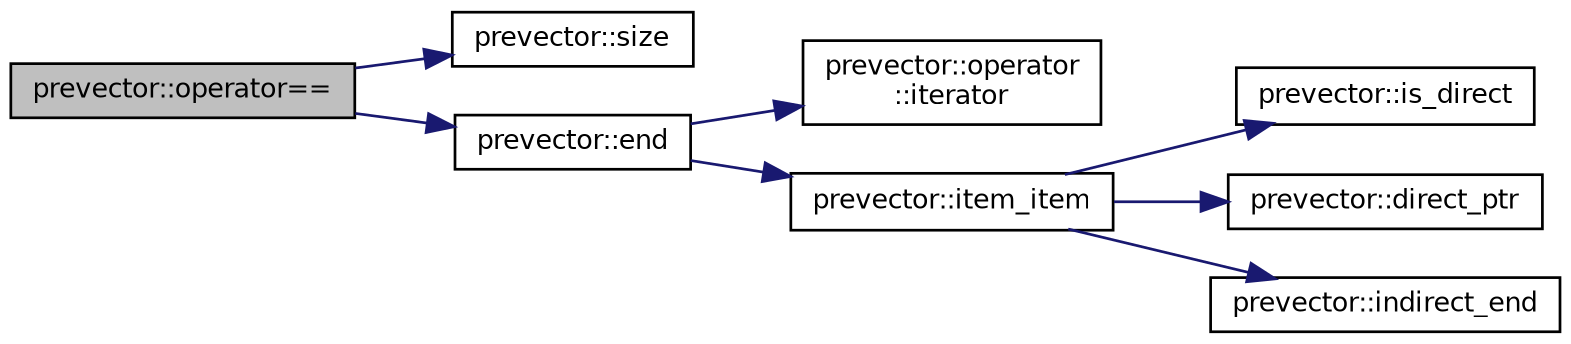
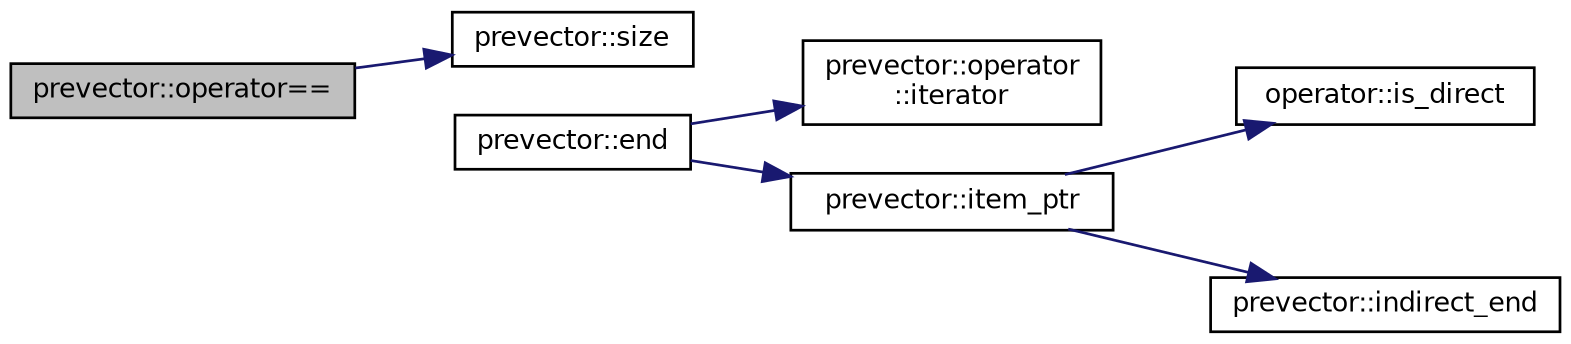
node "prevector::is_direct": label "prevector::is_direct" -> "operator::is_direct"
edge "prevector::operator==" -> "prevector::end": removed
node "prevector::item_item": label "prevector::item_item" -> "prevector::item_ptr"
node "prevector::direct_ptr": removed
